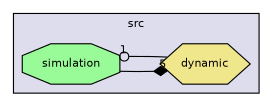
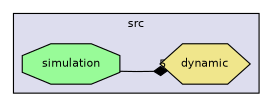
edge "dynamic" -> "simulation": removed
